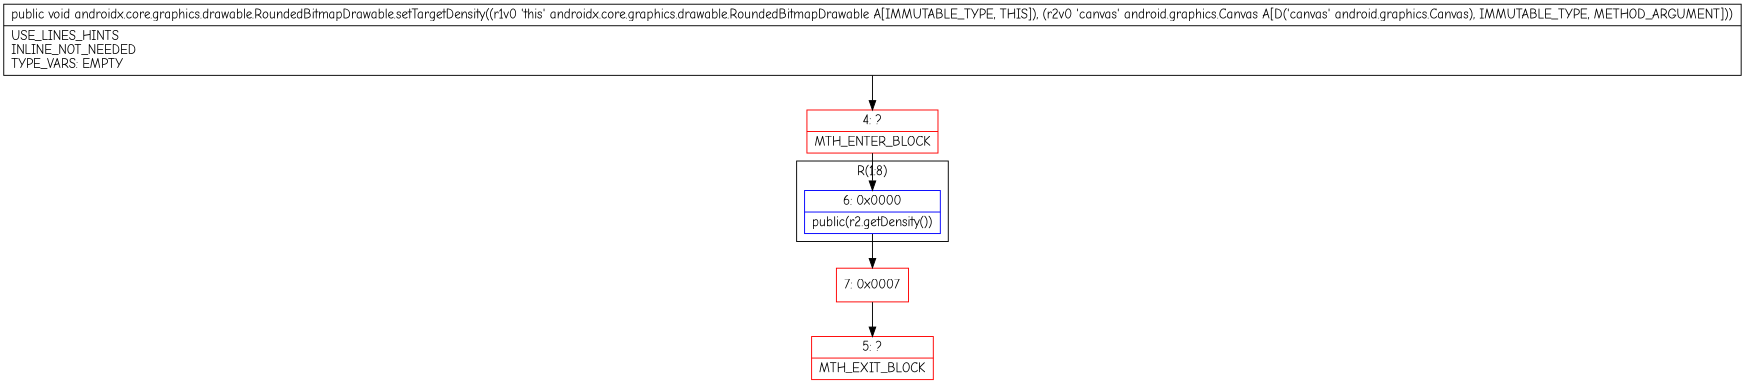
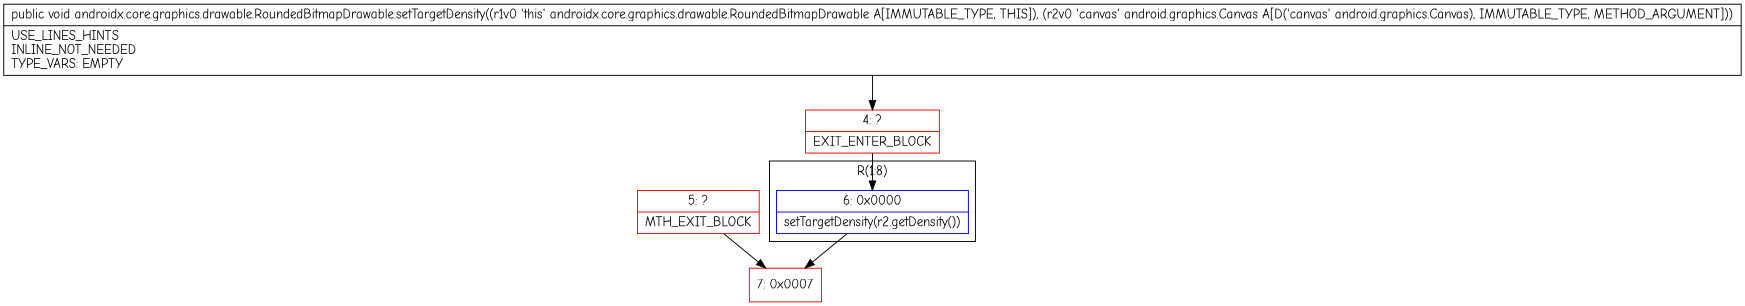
node "4: ?": text "MTH_ENTER_BLOCK" -> "EXIT_ENTER_BLOCK"
node "6: 0x0000": text "public(r2.getDensity())" -> "setTargetDensity(r2.getDensity())"
edge "7: 0x0007" -> "5: ?": reversed
